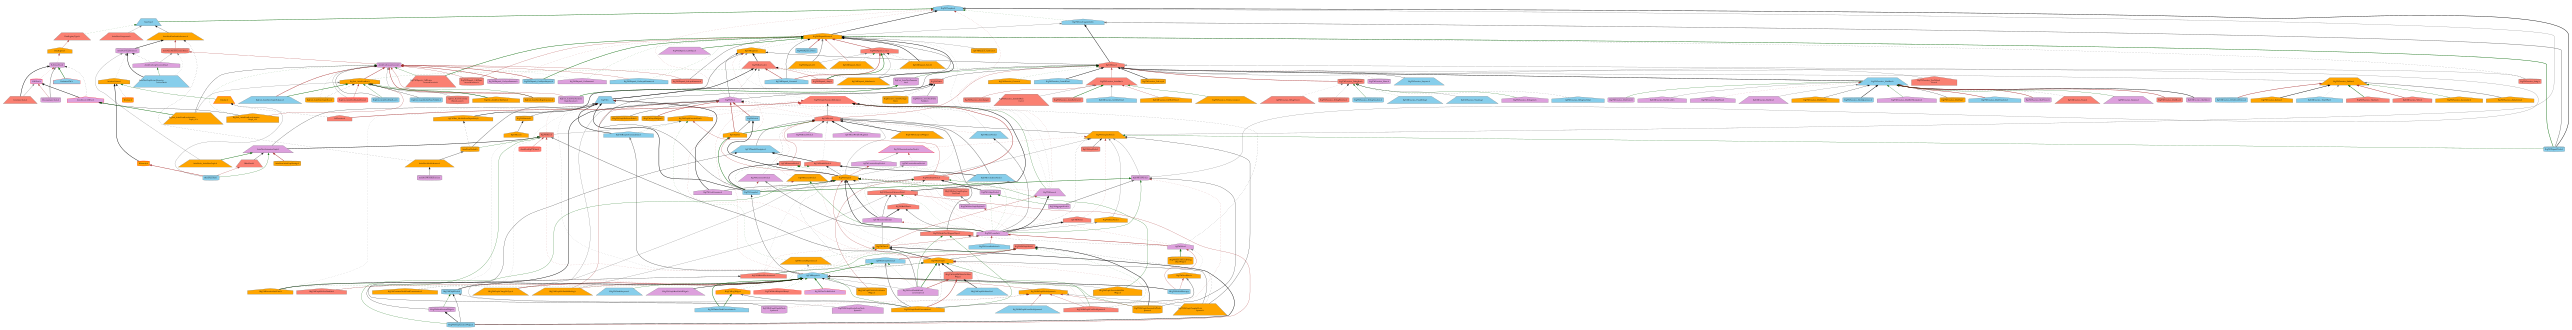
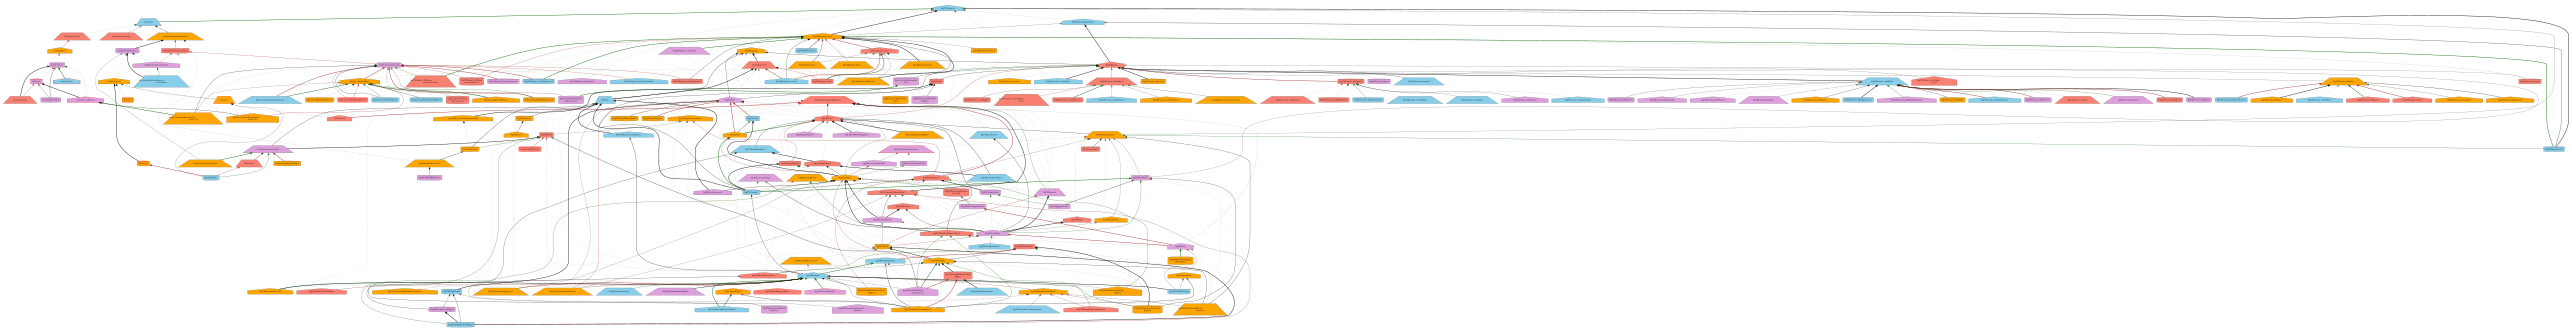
edge "RigVMEditor.h" -> "SRigVMEditorGraphExplorer.h": style dotted -> bold
